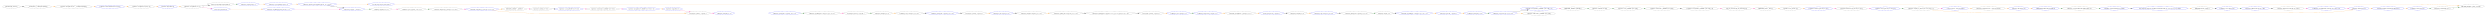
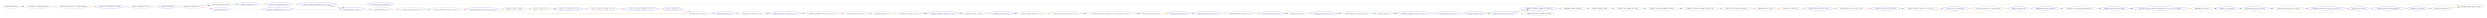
node "(<operator>.cast,(_QWORD *)(v3 + 16))": added
